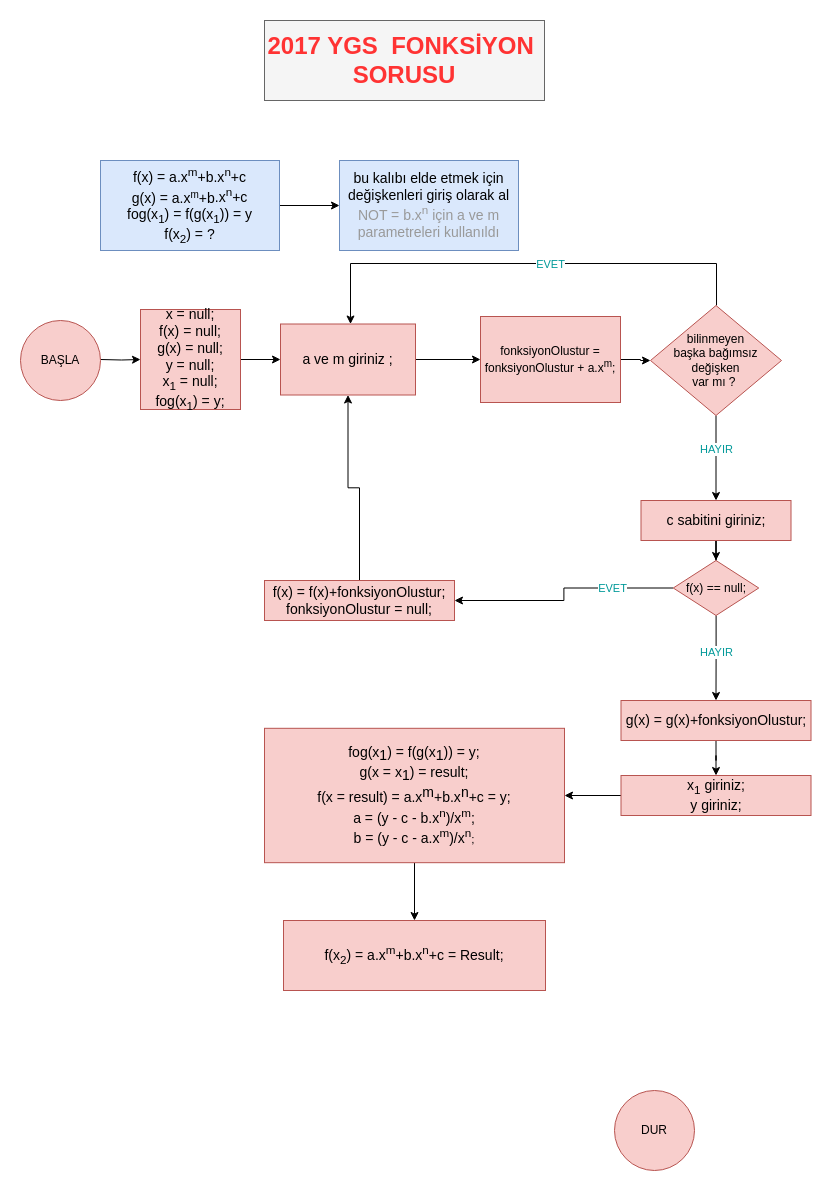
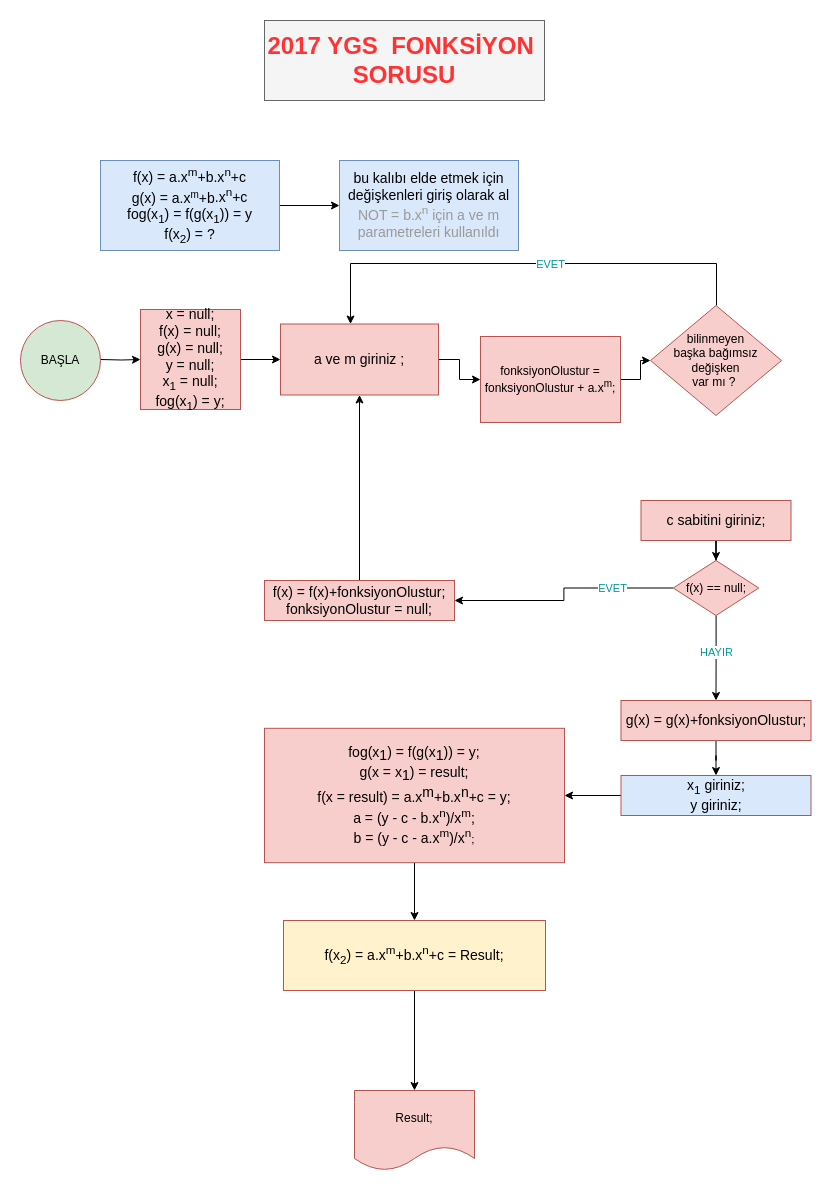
node "a ve m giriniz ;": size 135x71 -> 158x71
node "fonksiyonOlustur = fonksiyonOlustur + a.xm;": moved (551, 360) -> (551, 380)
node "BAŞLA": fillcolor #f8cecc -> #d5e8d4
edge "bilinmeyen başka bağımsız değişken var mı ?" -> "c sabitini giriniz;": removed, label "HAYIR"
node "x1 giriniz; y giriniz;": fillcolor #f8cecc -> #dae8fc
node "f(x2) = a.xm+b.xn+c = Result;": fillcolor #f8cecc -> #fff2cc
edge "f(x2) = a.xm+b.xn+c = Result;" -> "Result;": added
node "Result;": added
node "DUR": removed
